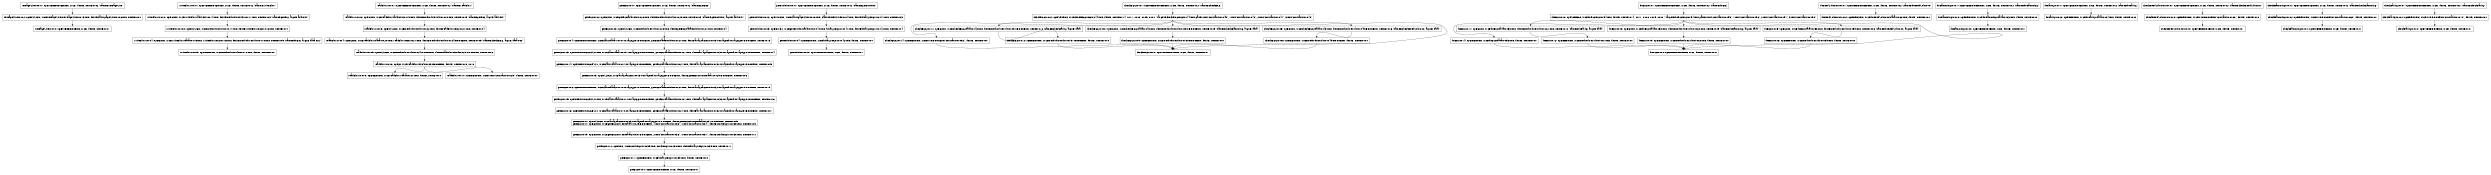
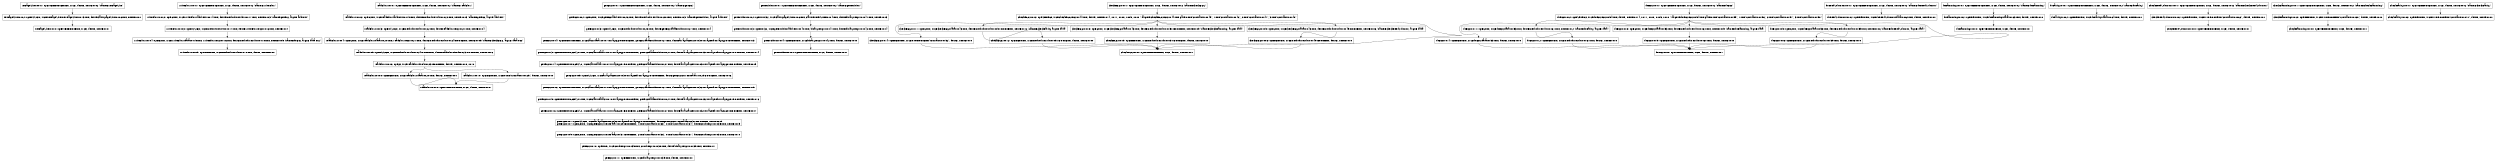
node "checkParity_0000: op=METHOD_EXIT, src=, dest=, next=0001": removed
node "readFlow_0000: op=METHOD_EXIT, src=, dest=, next=0001": added
node "getEcc_0000: op=METHOD_EXIT, src=, dest=, next=0001": removed
